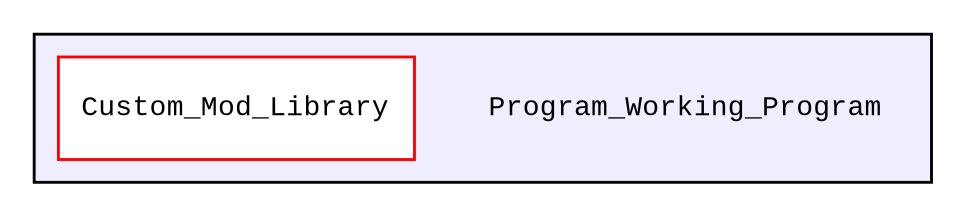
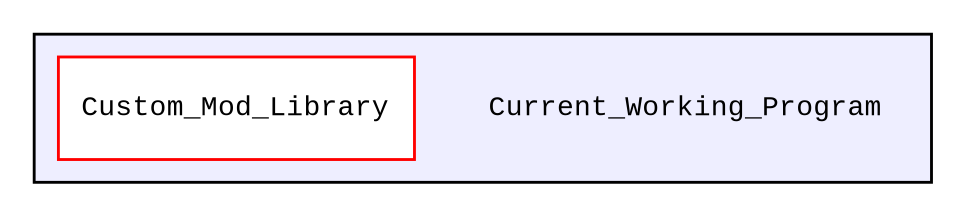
node "Program_Working_Program": label "Program_Working_Program" -> "Current_Working_Program"
